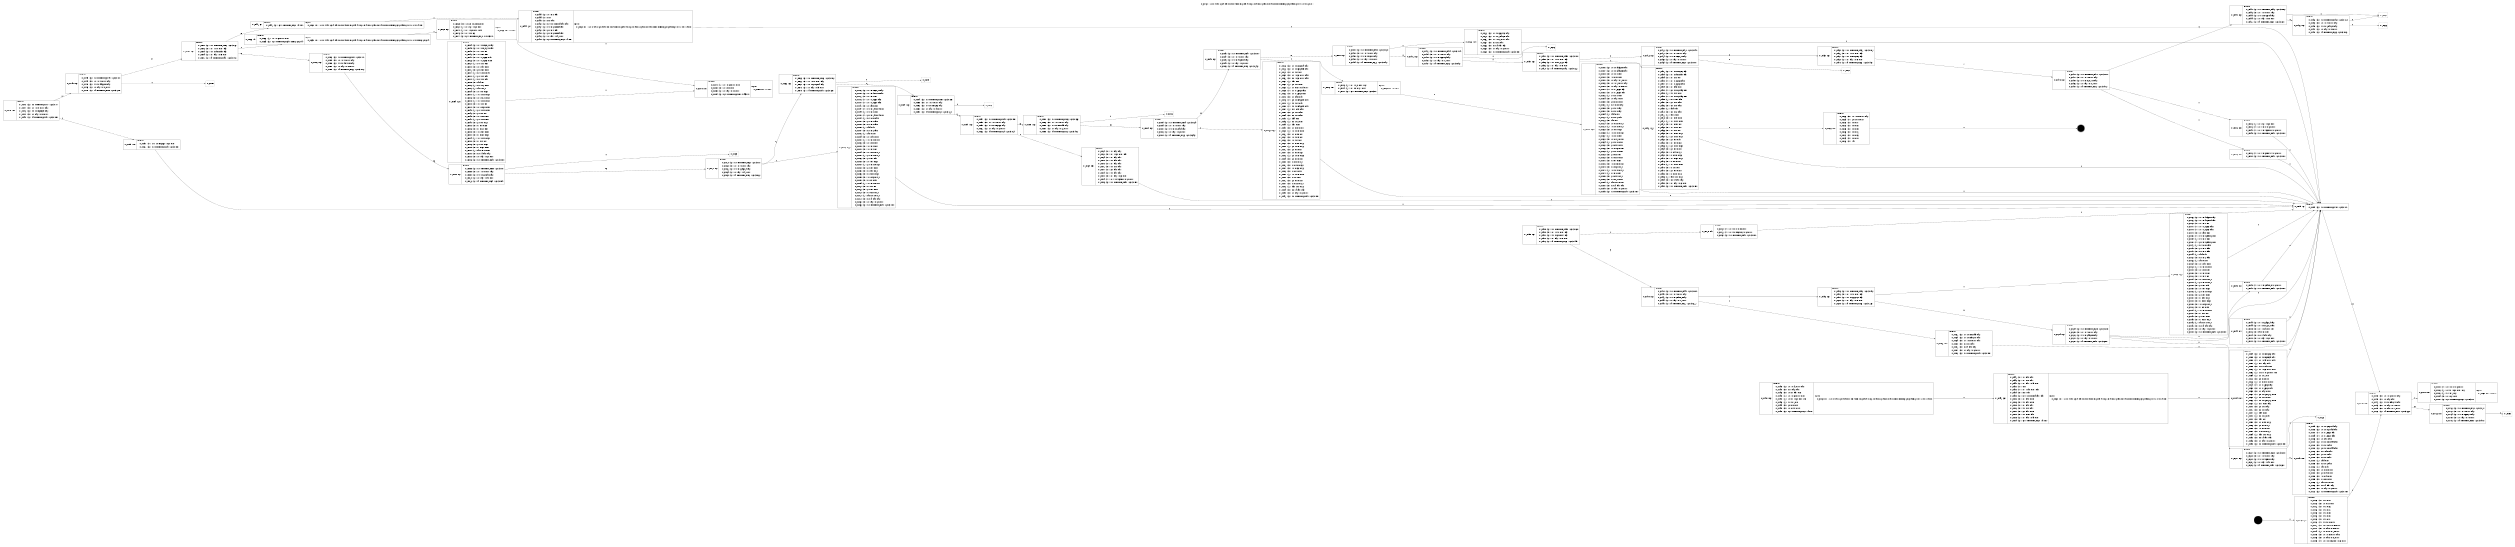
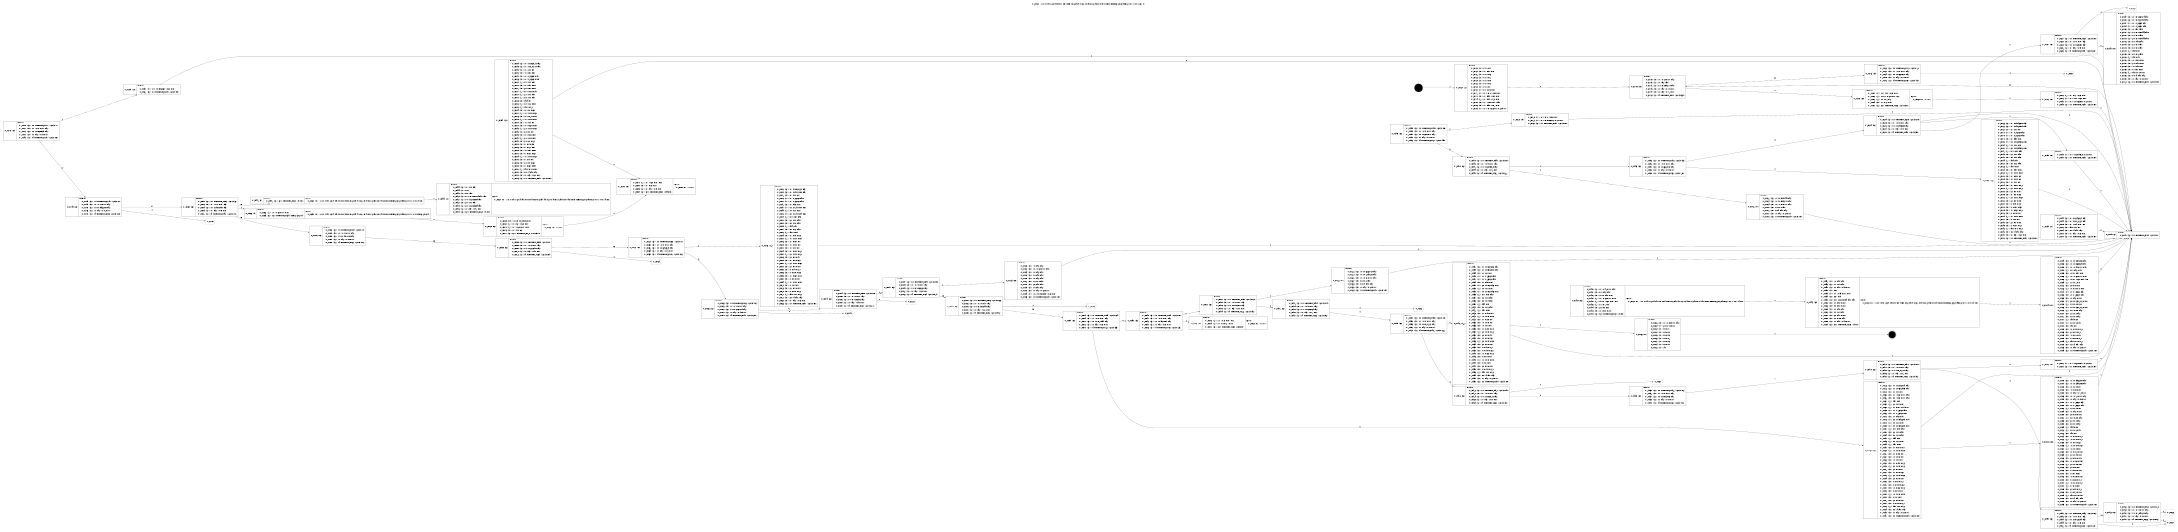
edge "0x401e99 [40]" -> "0x40229b [5]": now "0x40208e [140]" -> "0x40229b [5]"
edge "0x401978 [25]" -> "0x401cd6 [23]": now "0x401cbf [23]" -> "0x401cd6 [23]"
edge "0x401bf5 [13]" -> "0x401c02 [150]": now "0x401d45 [164]" -> "0x401c02 [150]"
